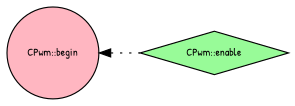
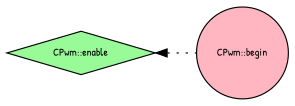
edge "CPwm::enable" -> "CPwm::begin": reversed
